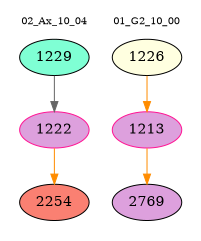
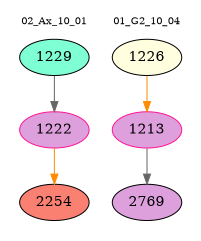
cluster "02_Ax_10_04": label "02_Ax_10_04" -> "02_Ax_10_01"
cluster "01_G2_10_00": label "01_G2_10_00" -> "01_G2_10_04"
edge "1213" -> "2769": color darkorange -> gray40
